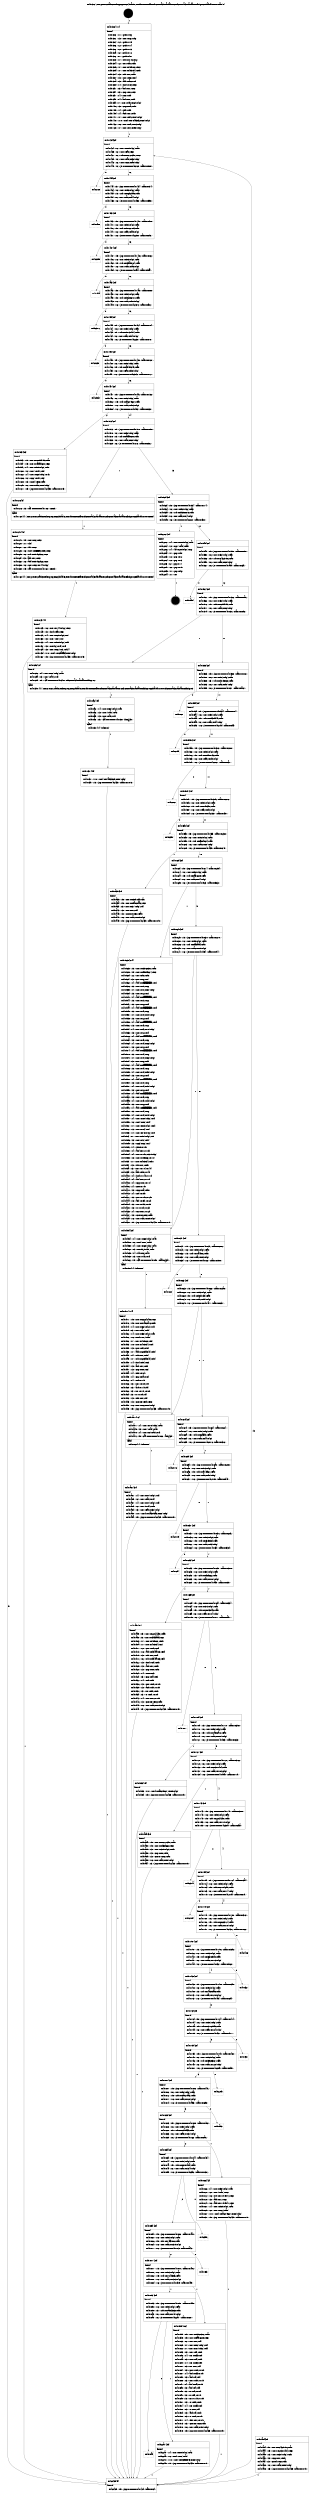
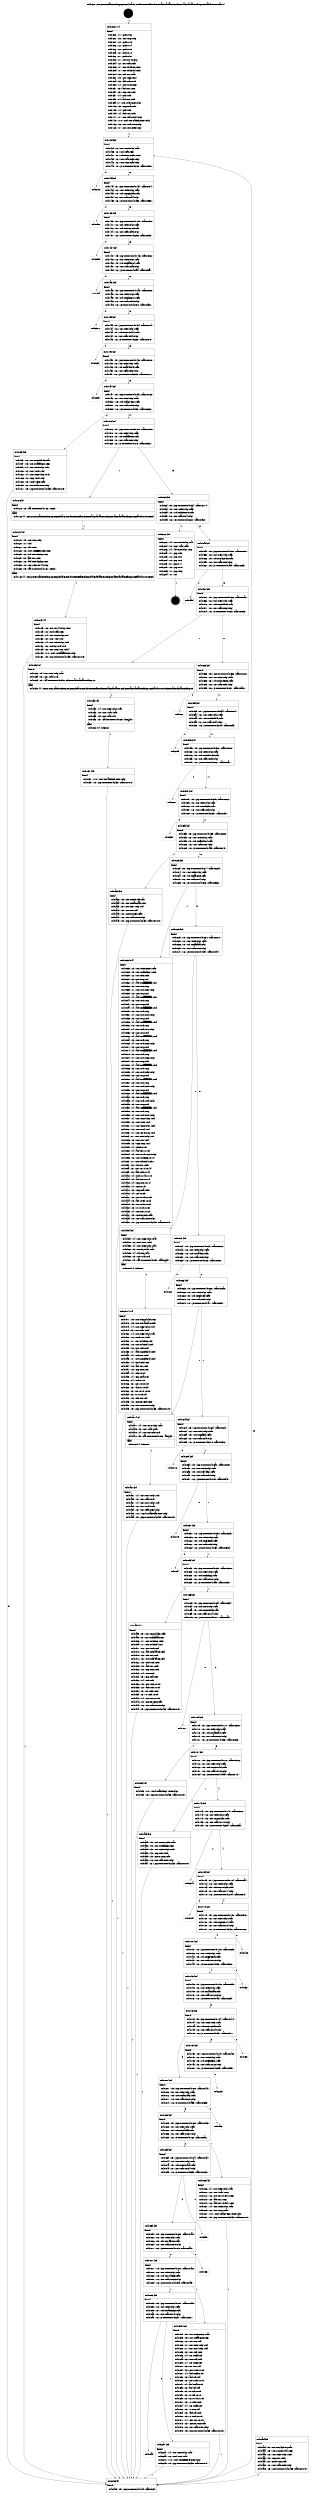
edge "0x4017eb [28]" -> "0x401807 [28]": now "0x4017cf [28]" -> "0x401807 [28]"
